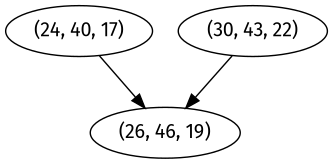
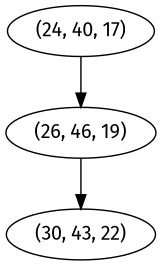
edge "(30, 43, 22)" -> "(26, 46, 19)": reversed
